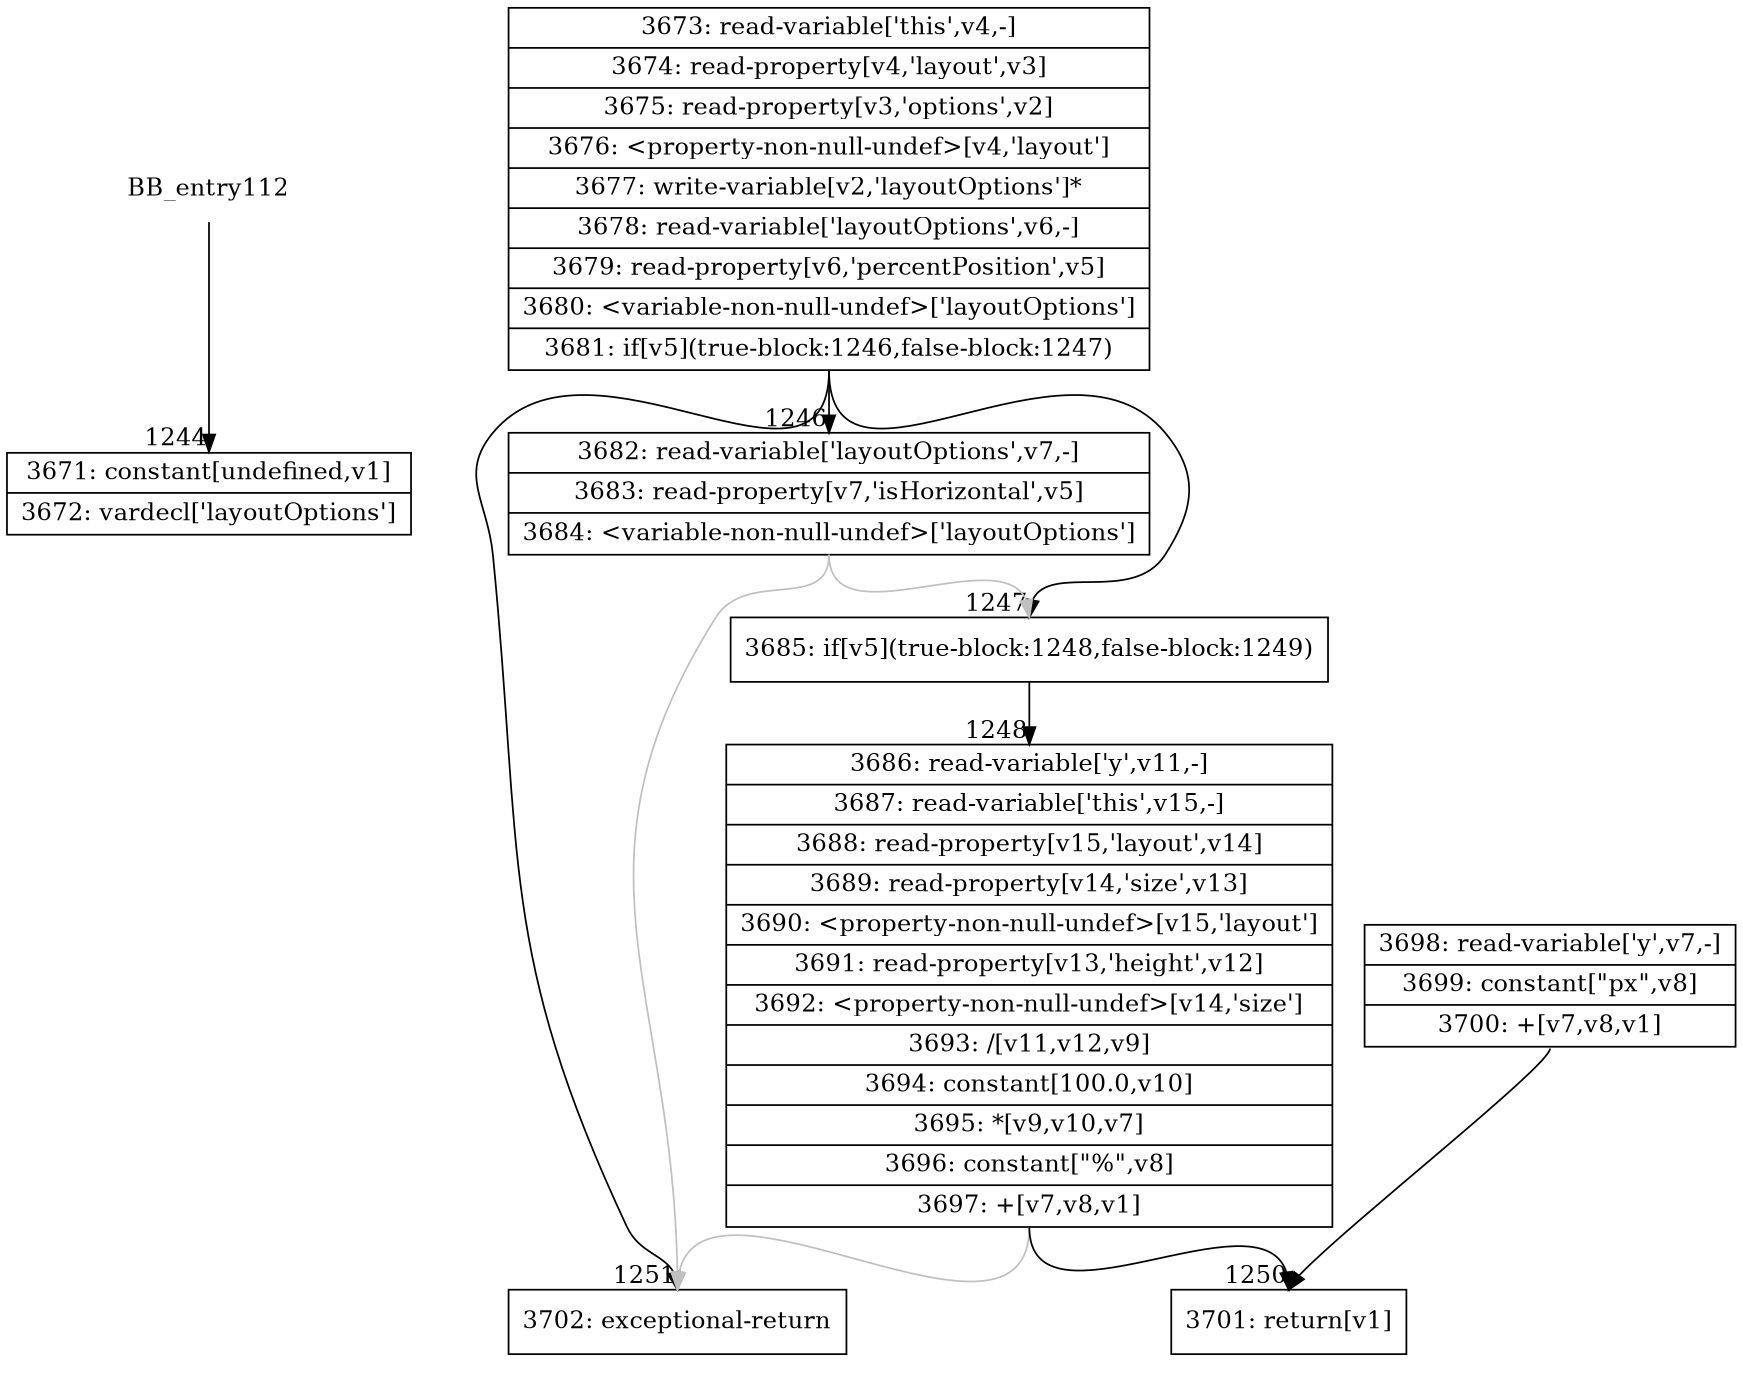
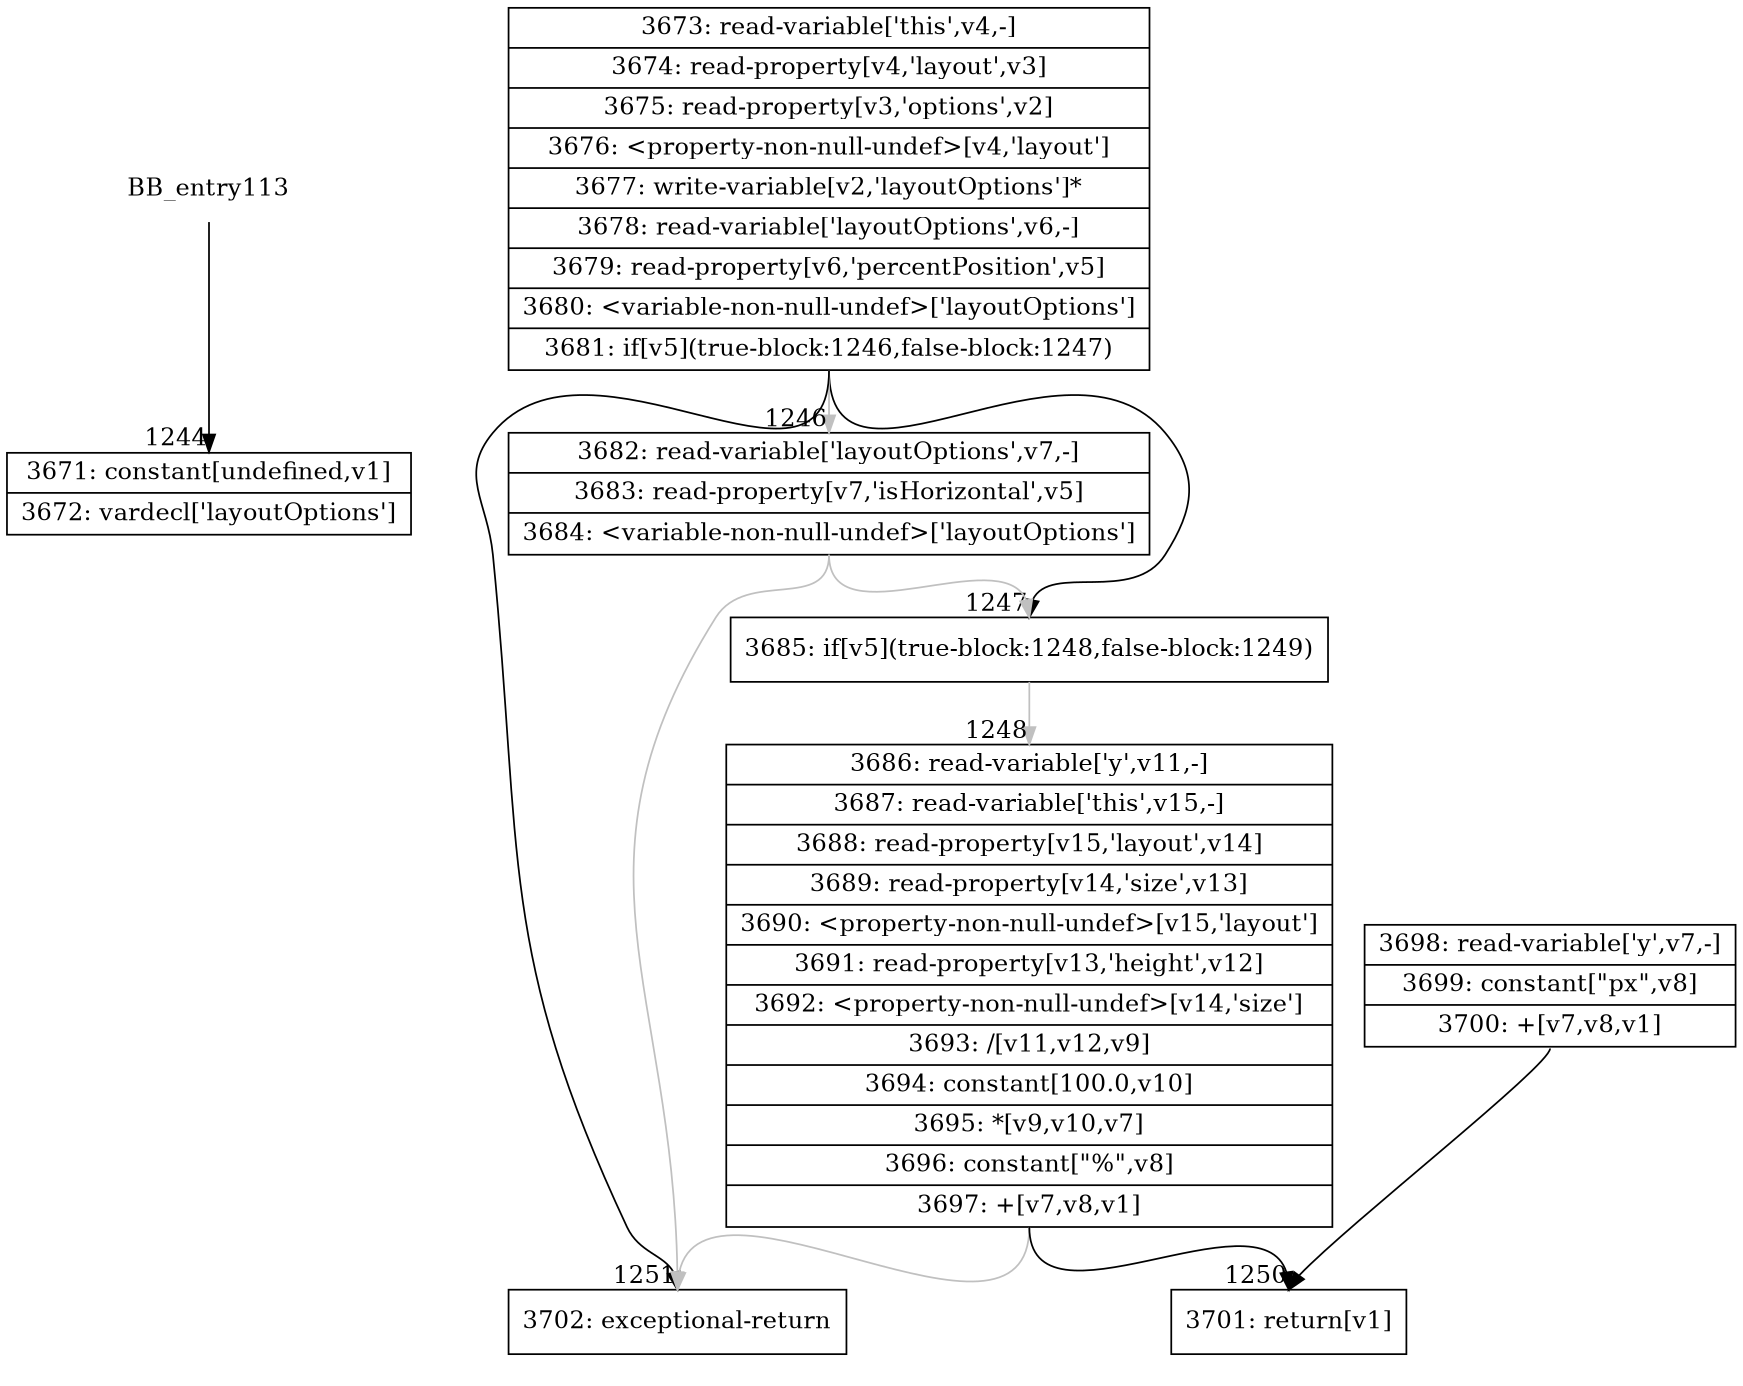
node "BB_entry112": label "BB_entry112" -> "BB_entry113"
edge "3673: read-variable['this',v4,-]" -> "3682: read-variable['layoutOptions',v7,-]": color black -> gray
edge "3685: if[v5](true-block:1248,false-block:1249)" -> "3686: read-variable['y',v11,-]": color black -> gray
